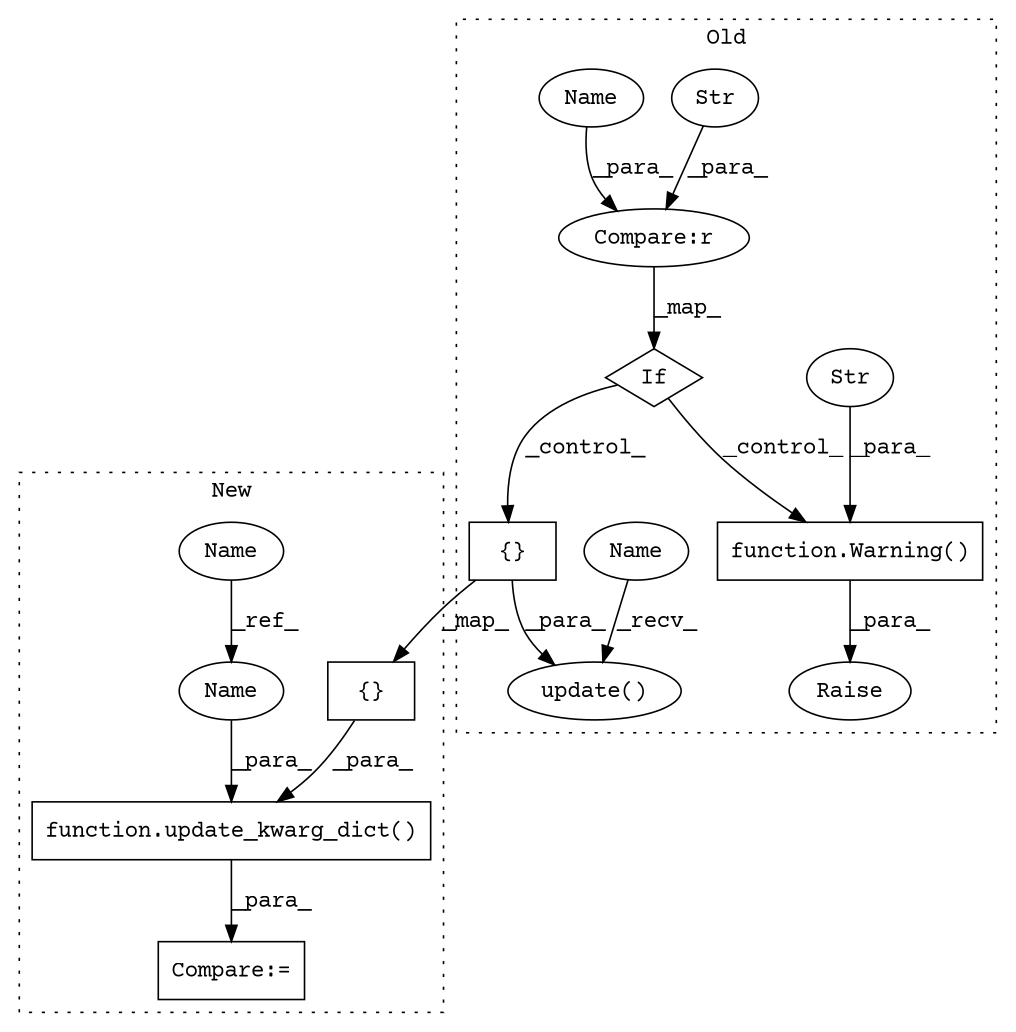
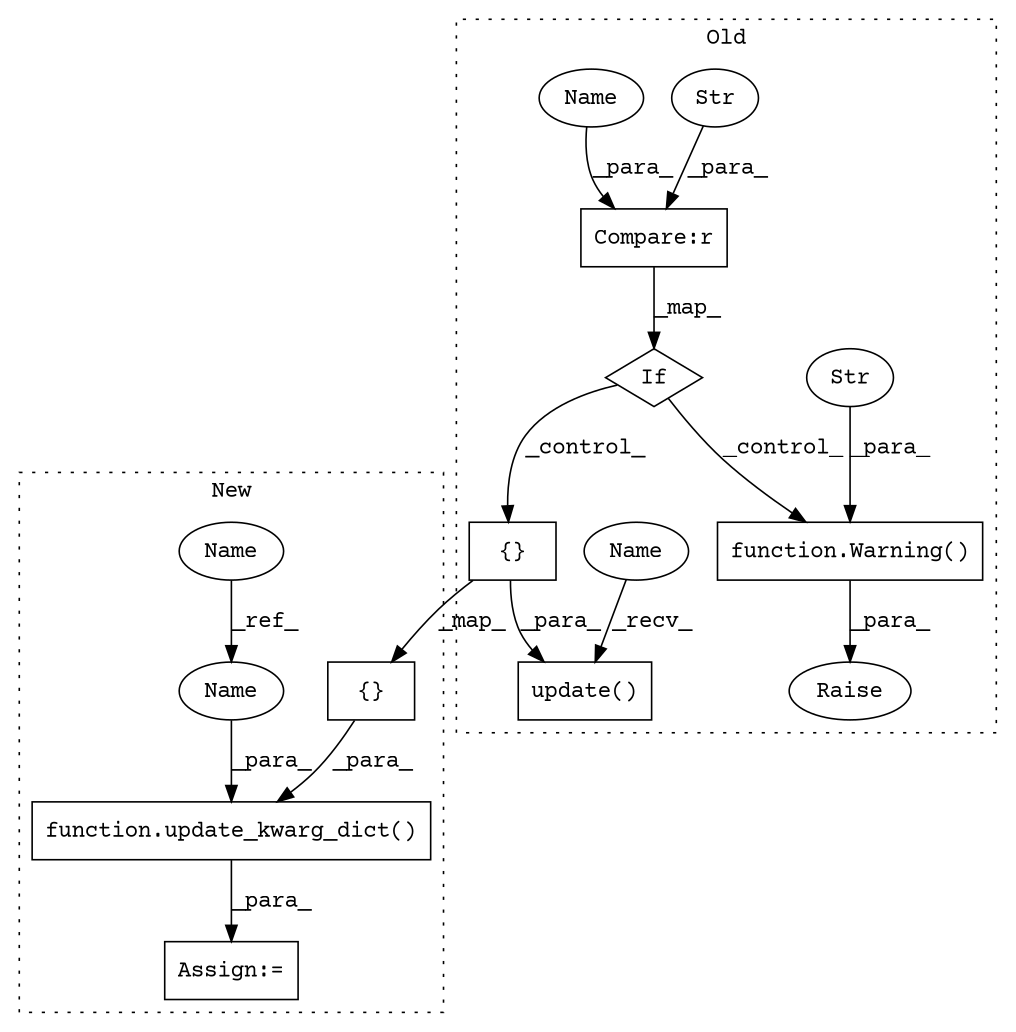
node "Compare:r": shape ellipse -> box
node "update()": shape ellipse -> box
node "Compare:=": label "Compare:=" -> "Assign:="
